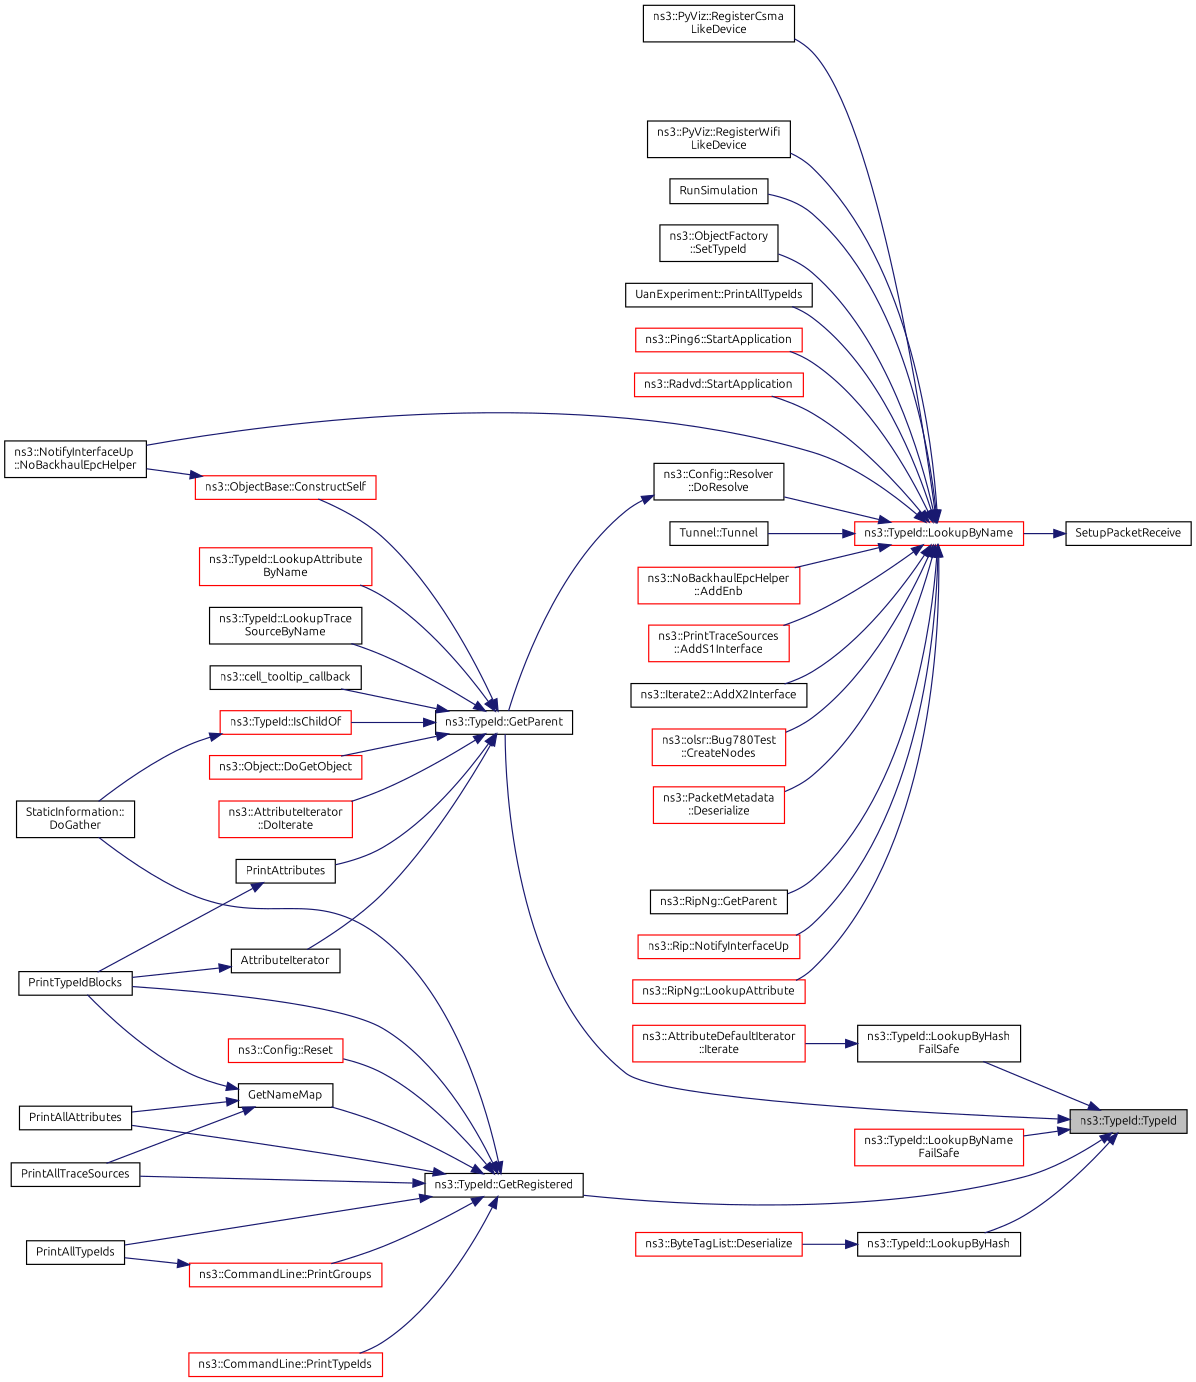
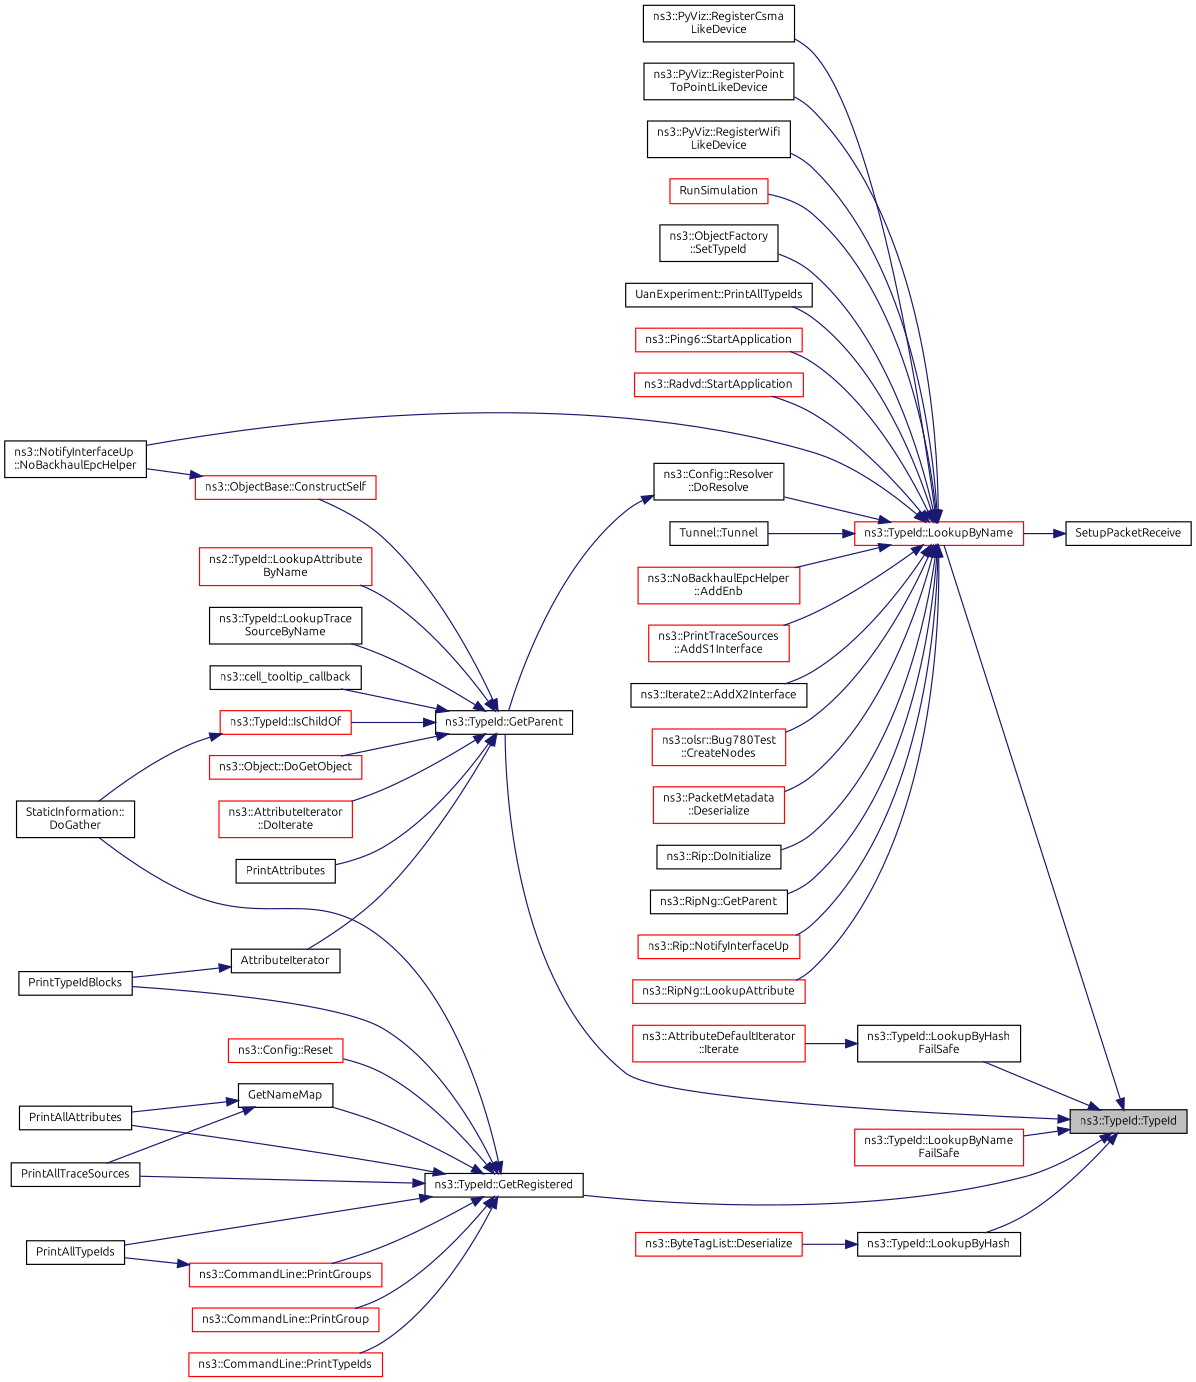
node "ns3::PyViz::RegisterPoint ToPointLikeDevice": added
node "RunSimulation": color black -> red
node "ns3::TypeId::LookupAttribute ByName": label "ns3::TypeId::LookupAttribute ByName" -> "ns2::TypeId::LookupAttribute ByName"
edge "ns3::TypeId::LookupByName" -> "ns3::TypeId::TypeId": added
node "ns3::Rip::DoInitialize": added
edge "PrintTypeIdBlocks" -> "PrintAttributes": removed
edge "PrintTypeIdBlocks" -> "GetNameMap": removed
node "ns3::CommandLine::PrintGroup": added
